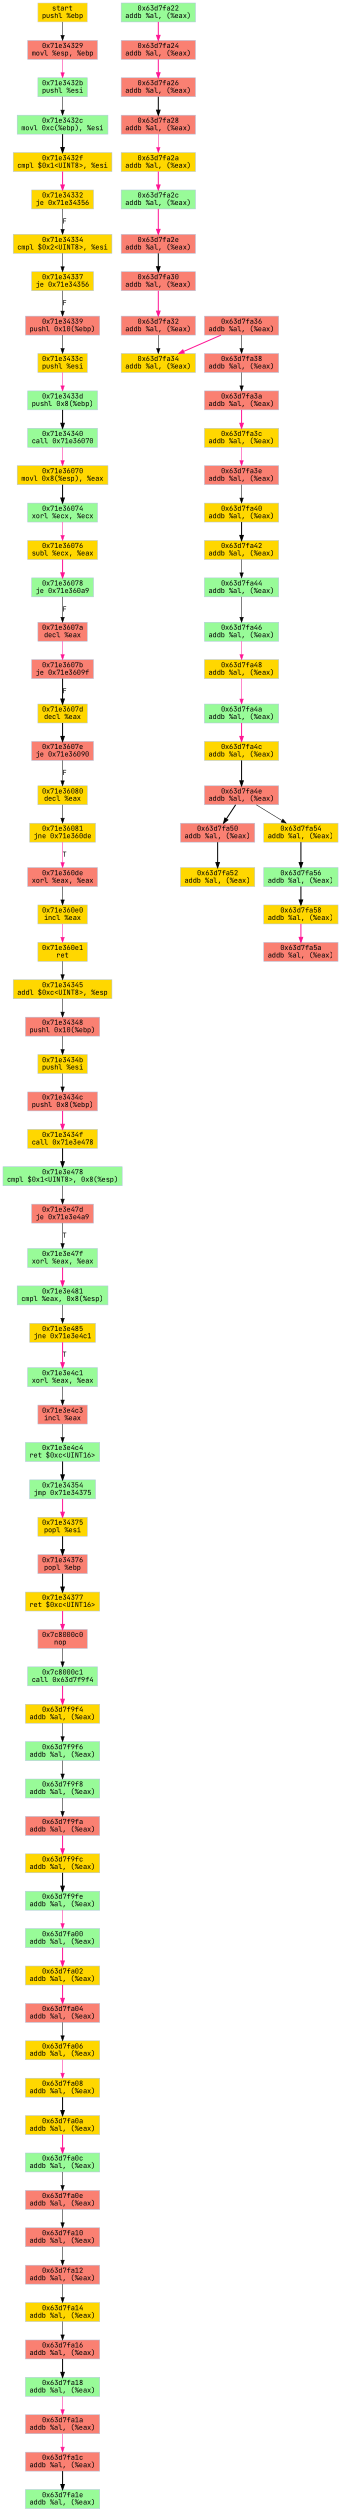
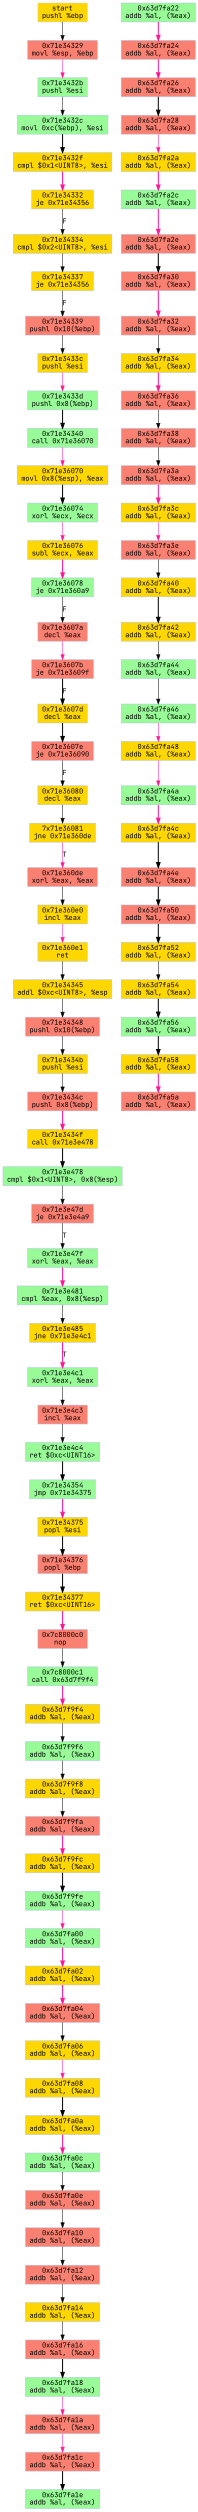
edge "0x63d7fa36 addb %al, (%eax)" -> "0x63d7fa34 addb %al, (%eax)": reversed
edge "0x63d7fa4e addb %al, (%eax)" -> "0x63d7fa54 addb %al, (%eax)": now "0x63d7fa52 addb %al, (%eax)" -> "0x63d7fa54 addb %al, (%eax)"
node "0x71e36081 jne 0x71e360de": label "0x71e36081 jne 0x71e360de" -> "7x71e36081 jne 0x71e360de"
node "0x63d7f9f8 addb %al, (%eax)": fillcolor palegreen -> gold
